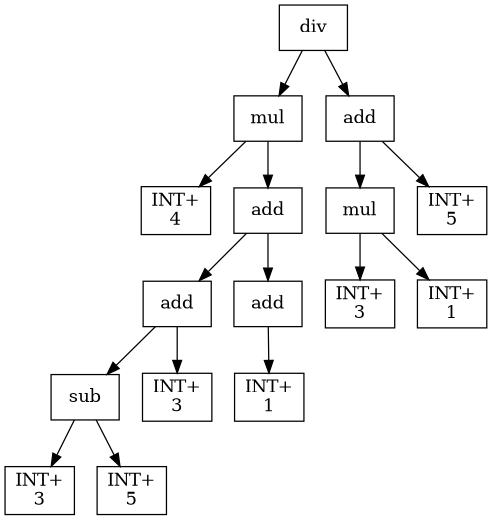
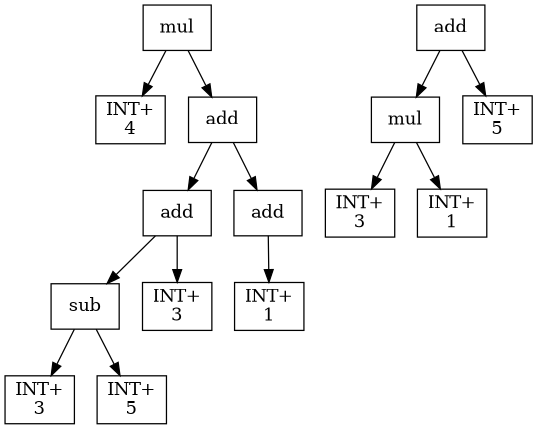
node "div": removed
